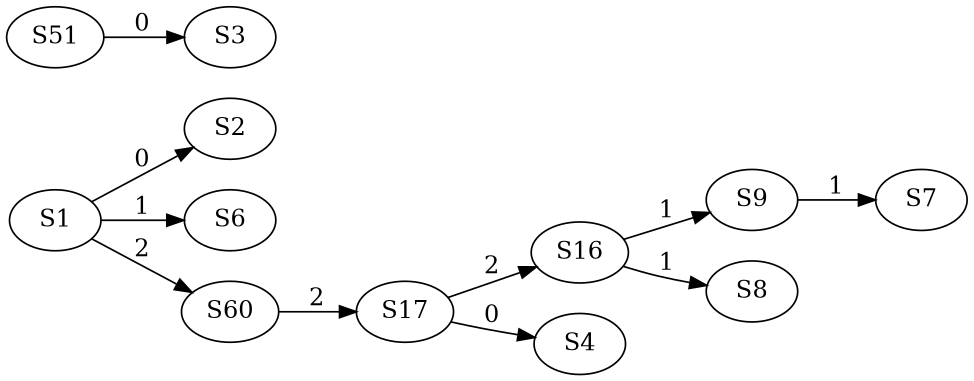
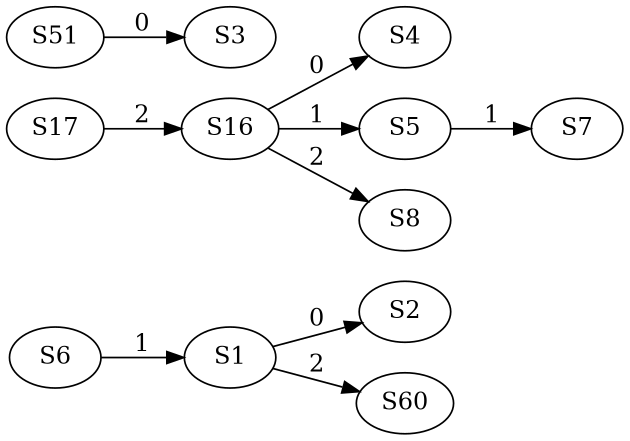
node "S9": label "S9" -> "S5"
edge "S1" -> "S6": reversed
edge "S16" -> "S8": label "1" -> "2"
edge "S60" -> "S17": removed, label "2"
edge "S17" -> "S4": now "S16" -> "S4"
